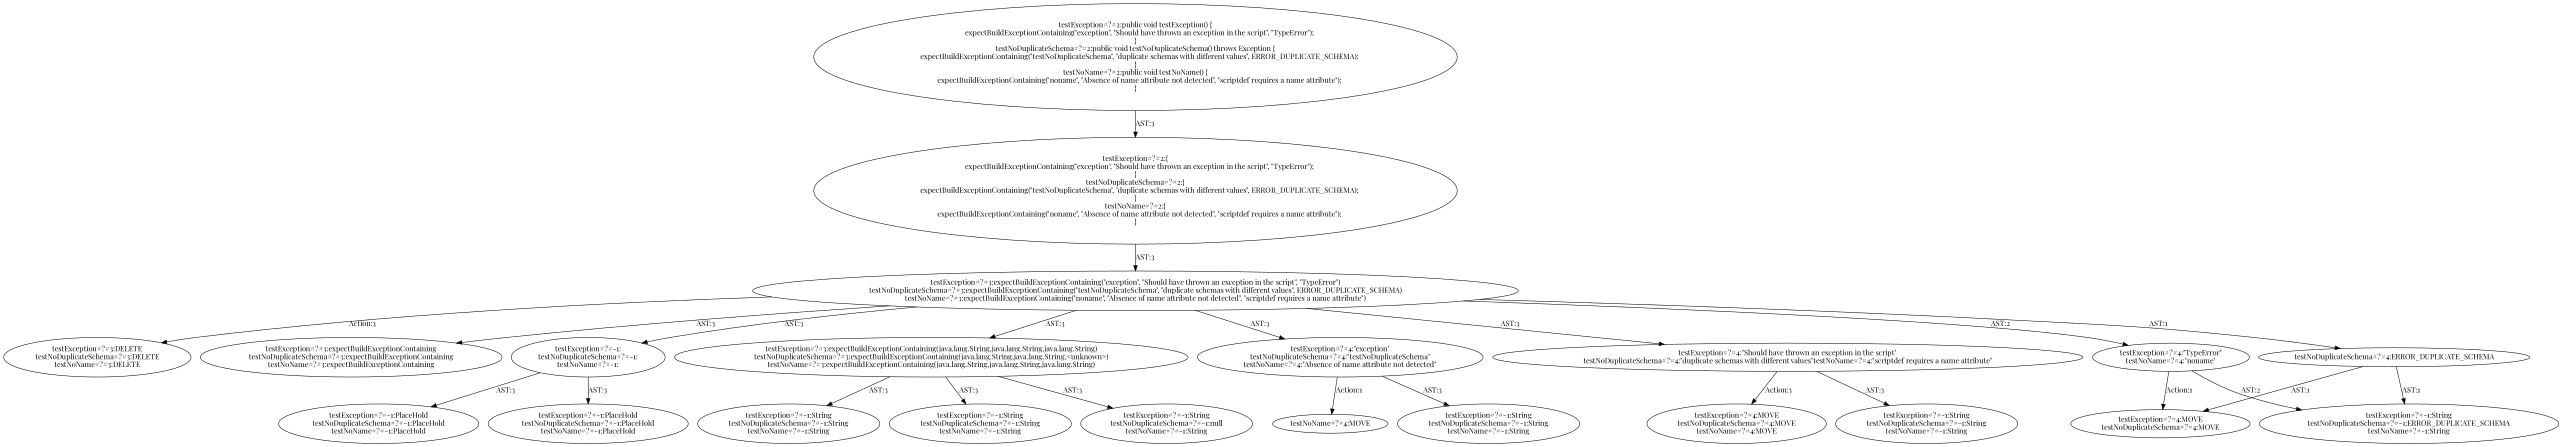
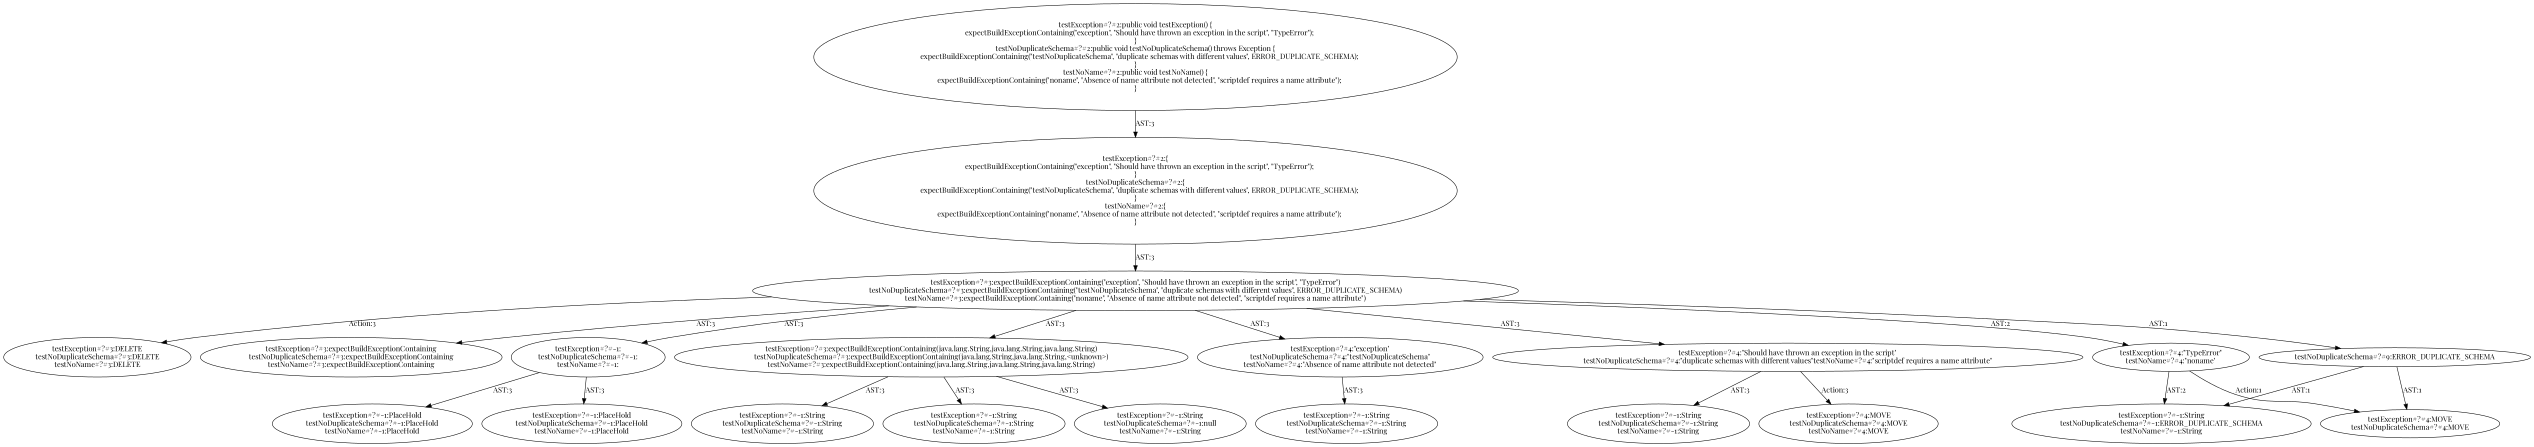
node "testNoDuplicateSchema#?#4:ERROR_DUPLICATE_SCHEMA": label "testNoDuplicateSchema#?#4:ERROR_DUPLICATE_SCHEMA" -> "testNoDuplicateSchema#?#9:ERROR_DUPLICATE_SCHEMA"
node "testNoName#?#4:MOVE": removed
